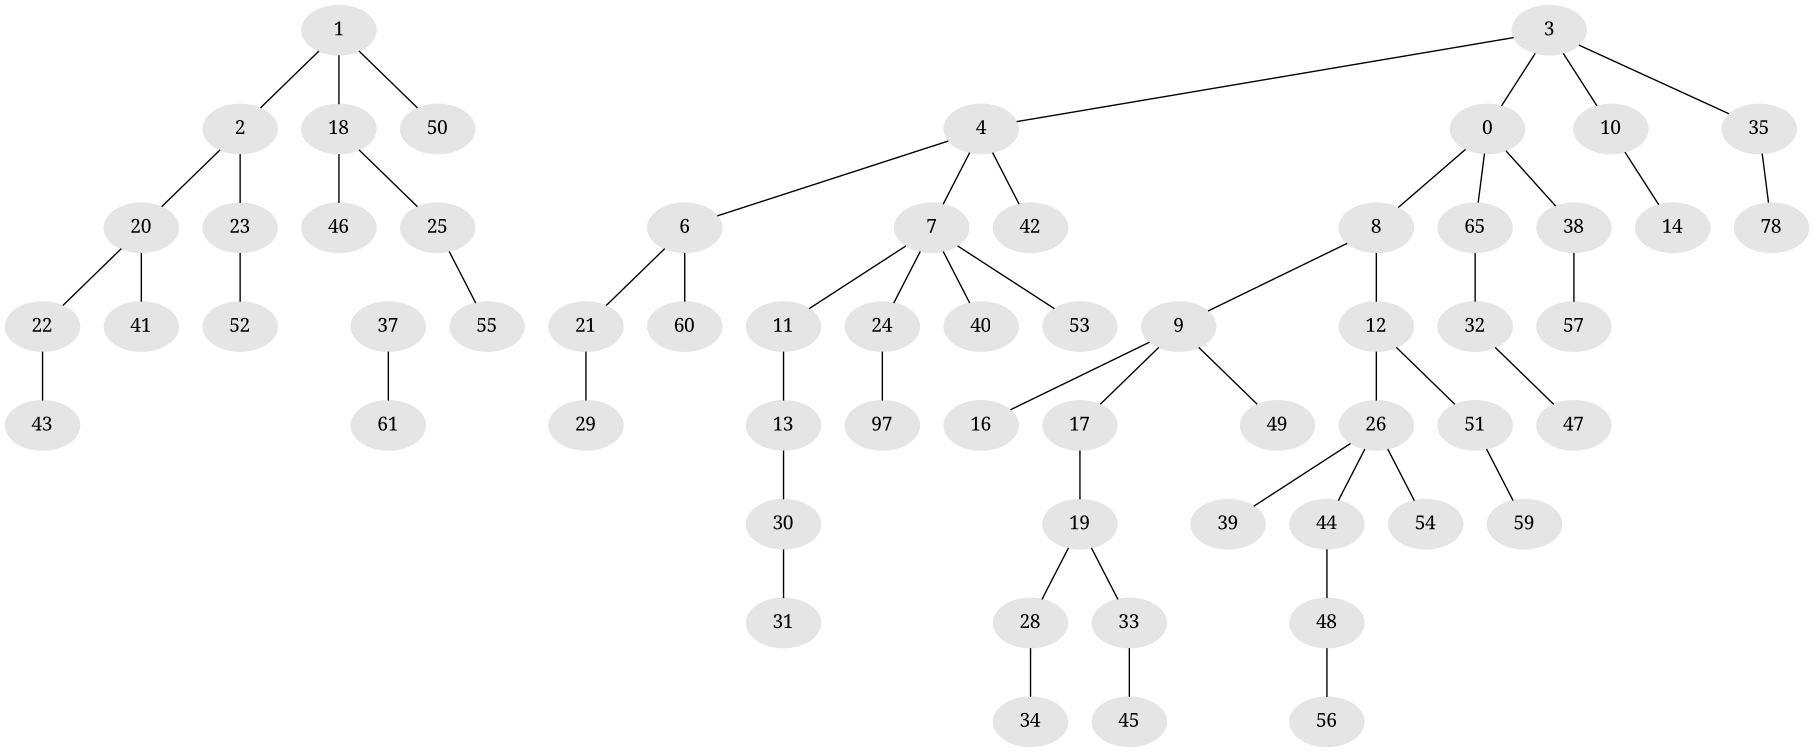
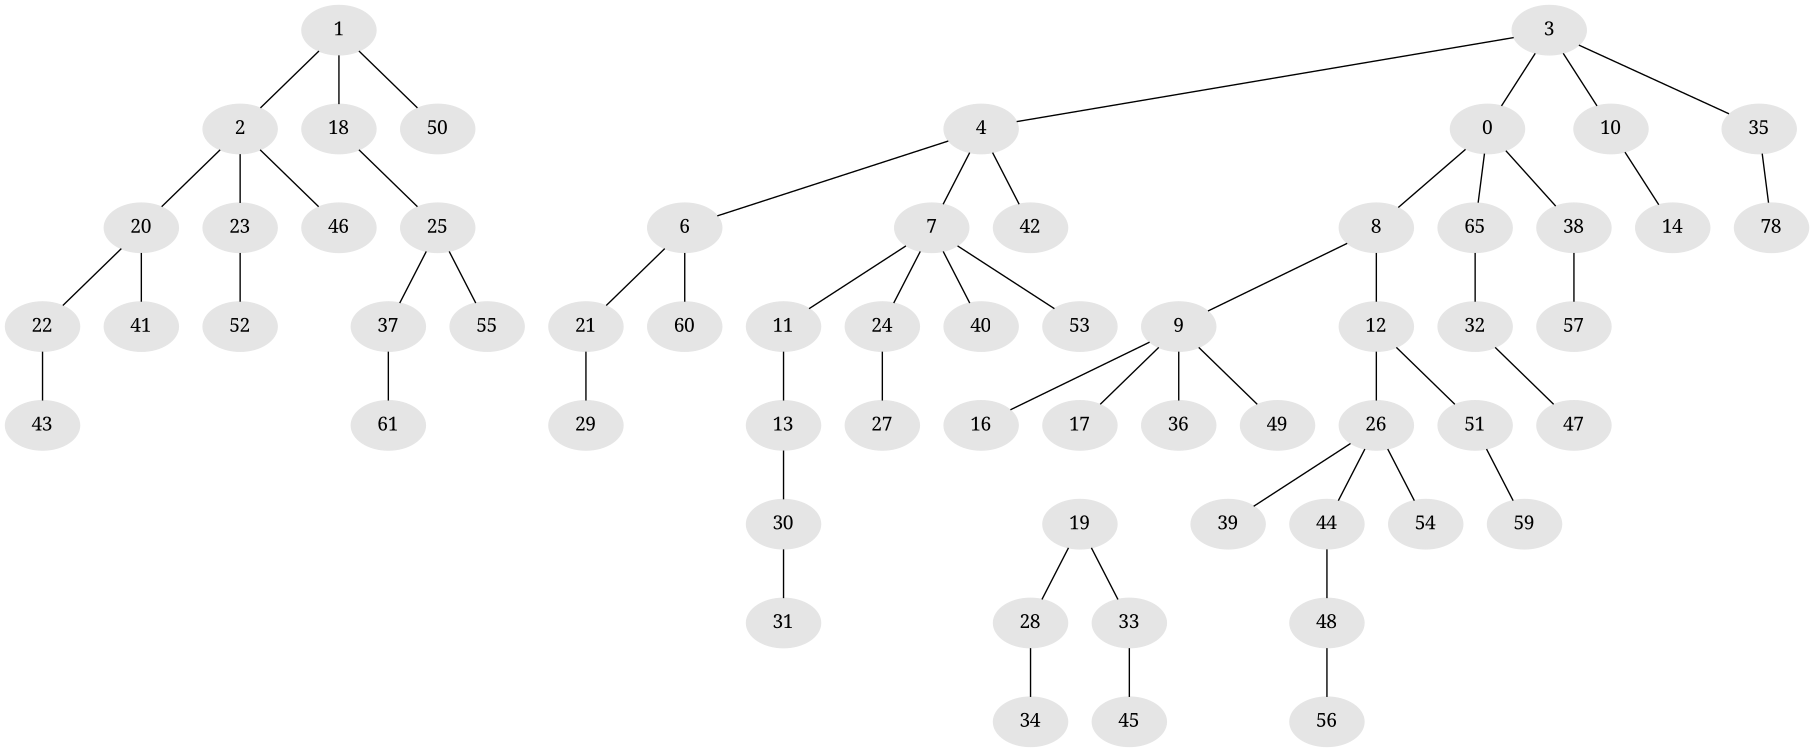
edge "18" -- "46": now "2" -- "46"
edge "25" -- "37": added
node "97": label "97" -> "27"
node "36": added
edge "17" -- "19": removed
